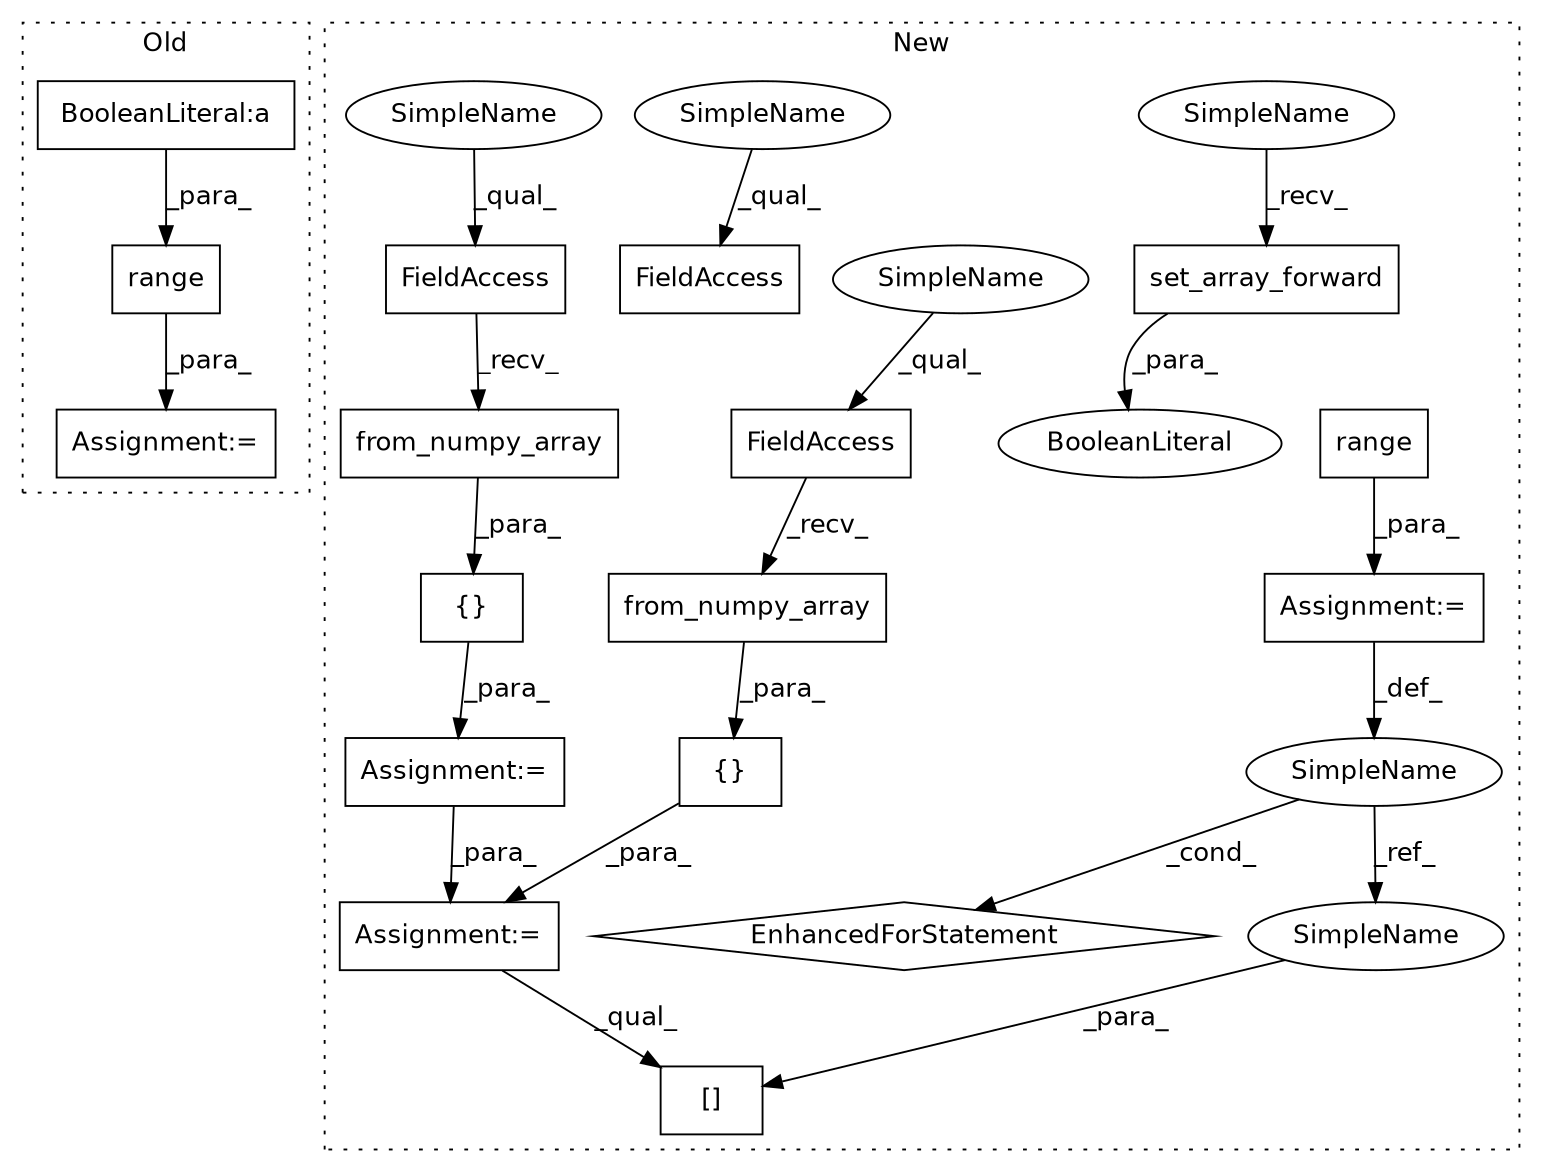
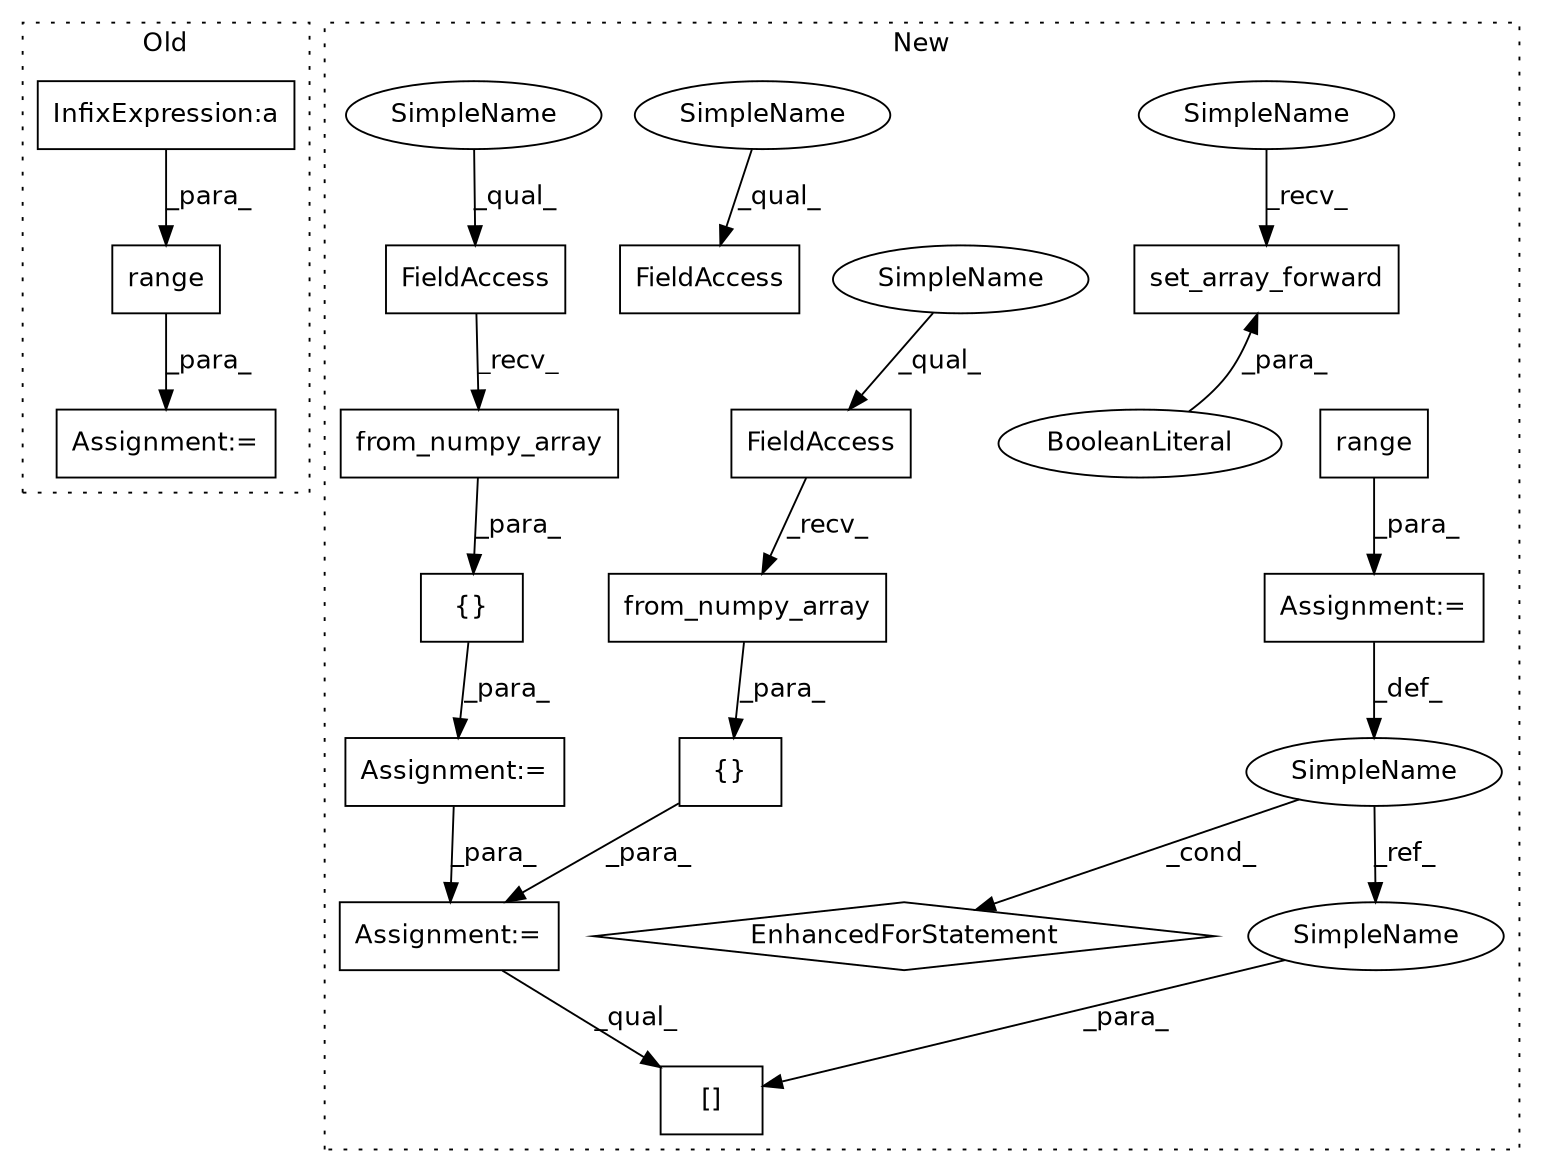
node "BooleanLiteral:a": label "BooleanLiteral:a" -> "InfixExpression:a"
edge "set_array_forward" -> "BooleanLiteral": reversed
